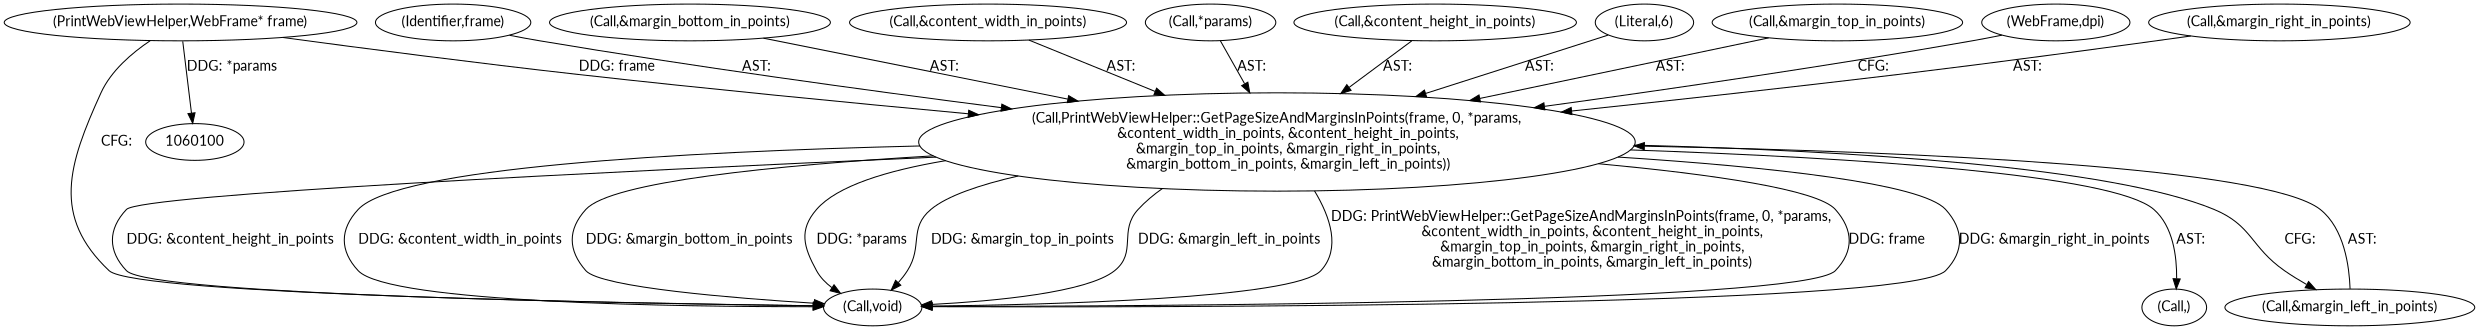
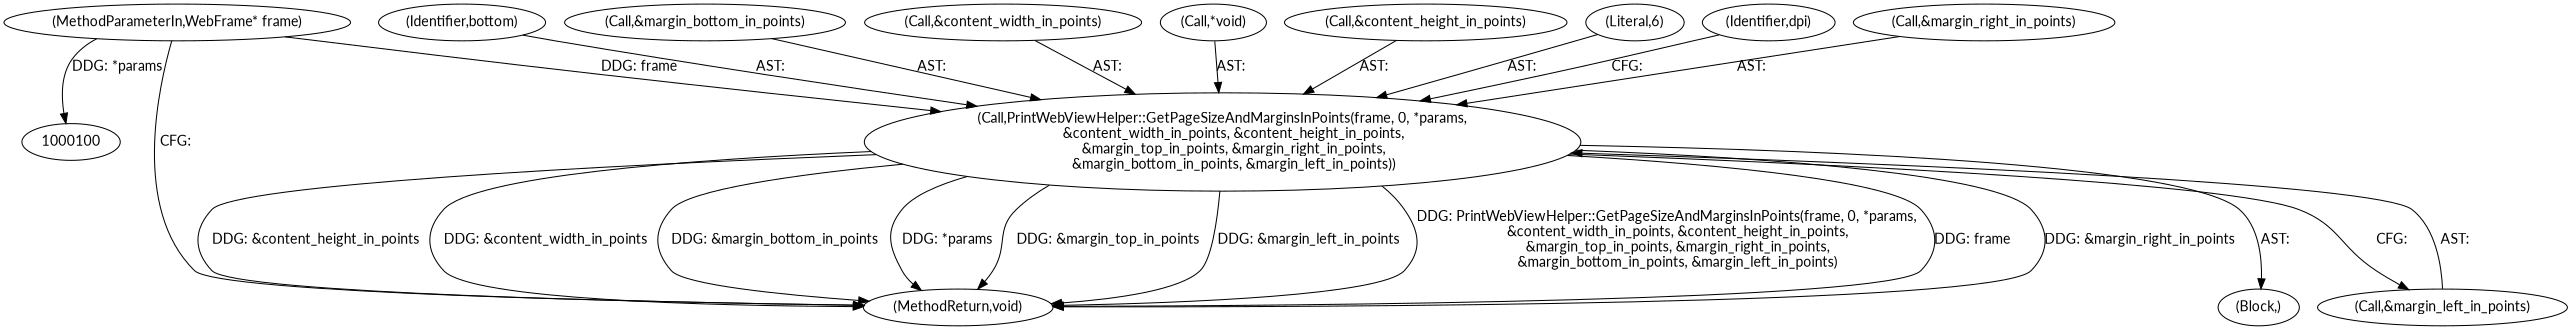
node "(PrintWebViewHelper,WebFrame* frame)": label "(PrintWebViewHelper,WebFrame* frame)" -> "(MethodParameterIn,WebFrame* frame)"
node "(Identifier,frame)": label "(Identifier,frame)" -> "(Identifier,bottom)"
node "(Call,*params)": label "(Call,*params)" -> "(Call,*void)"
node "(Call,&margin_top_in_points)": removed
node "(WebFrame,dpi)": label "(WebFrame,dpi)" -> "(Identifier,dpi)"
node "1060100": label "1060100" -> "1000100"
node "(Call,void)": label "(Call,void)" -> "(MethodReturn,void)"
node "(Call,)": label "(Call,)" -> "(Block,)"
